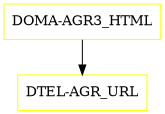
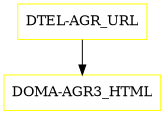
edge "DOMA-AGR3_HTML" -> "DTEL-AGR_URL": reversed
